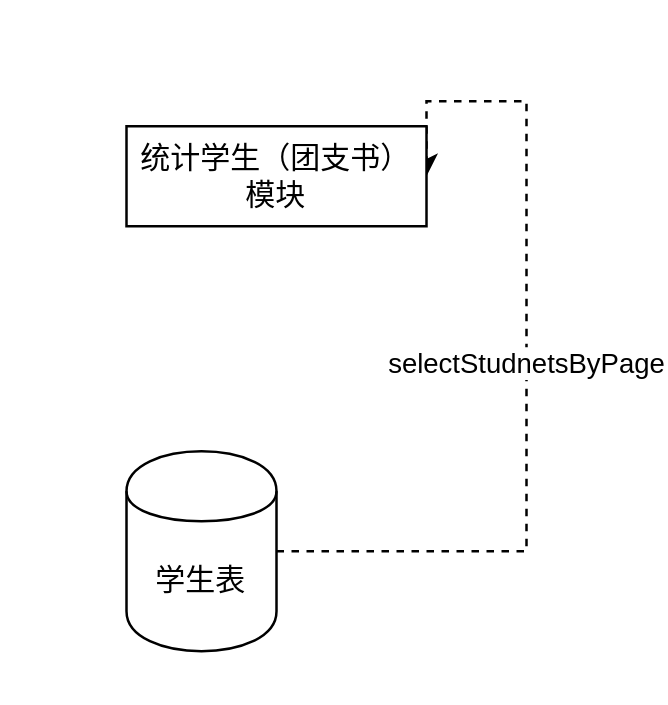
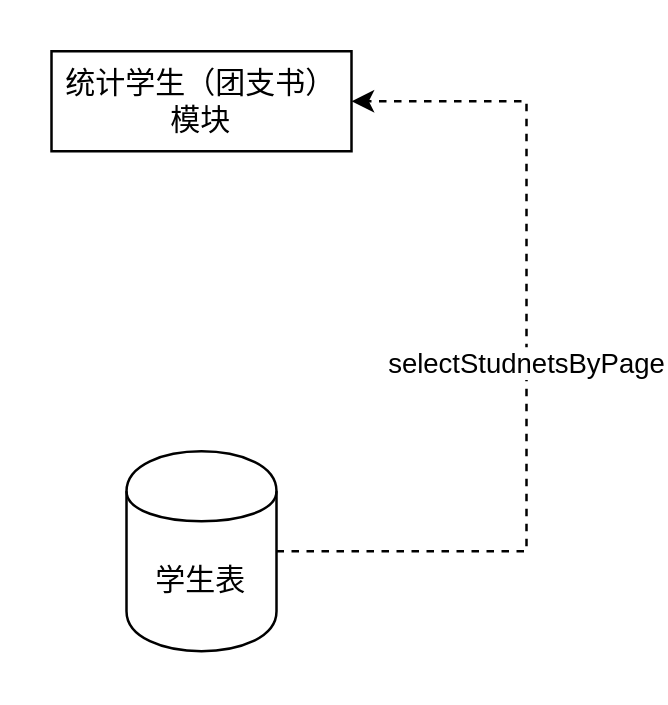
node "统计学生（团支书）模块": moved (276, 176) -> (201, 101)
